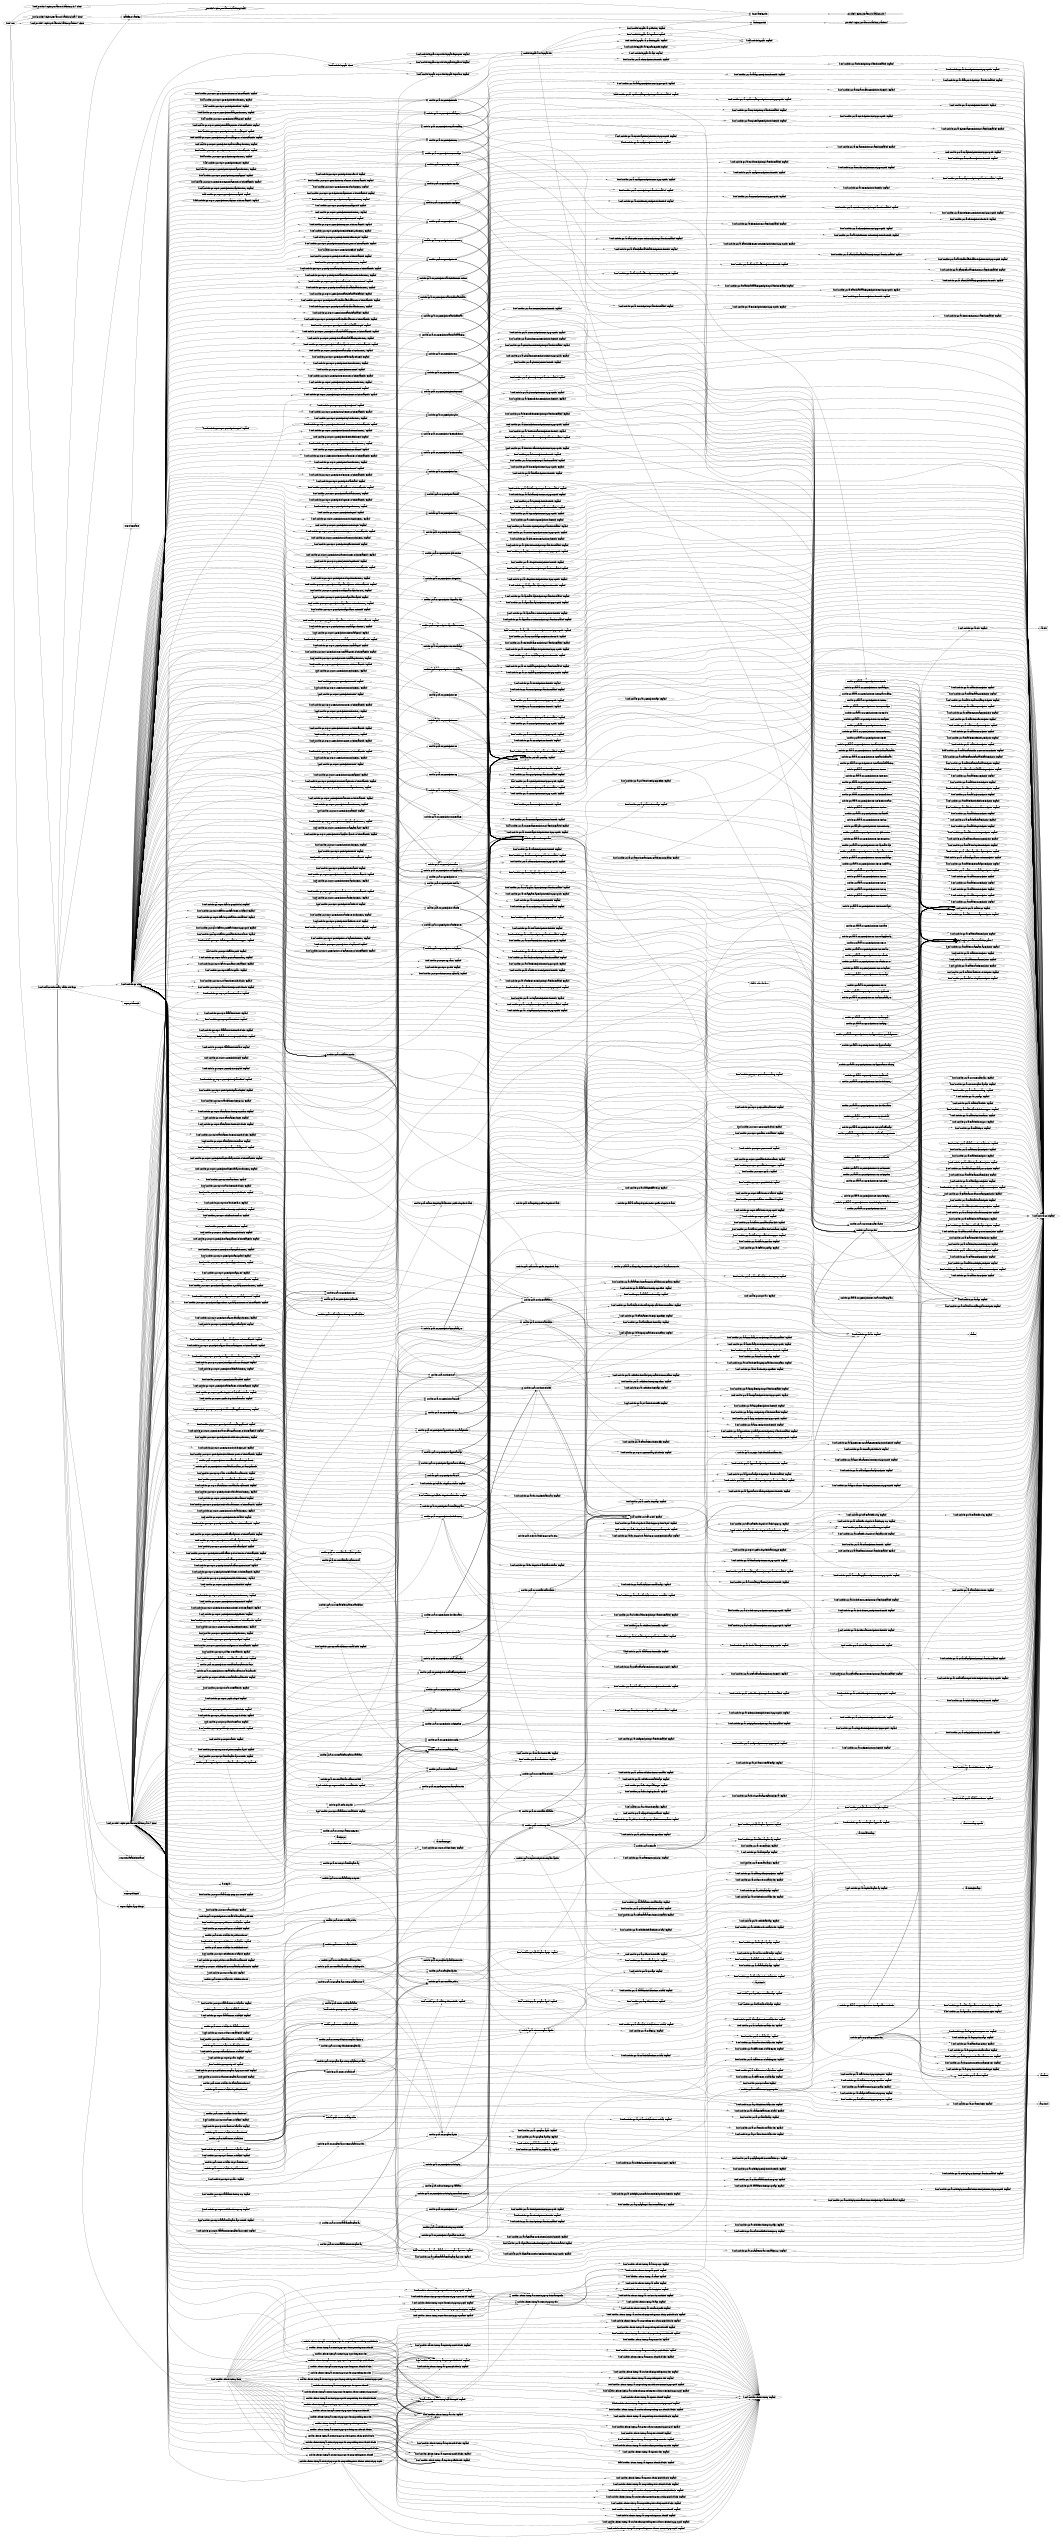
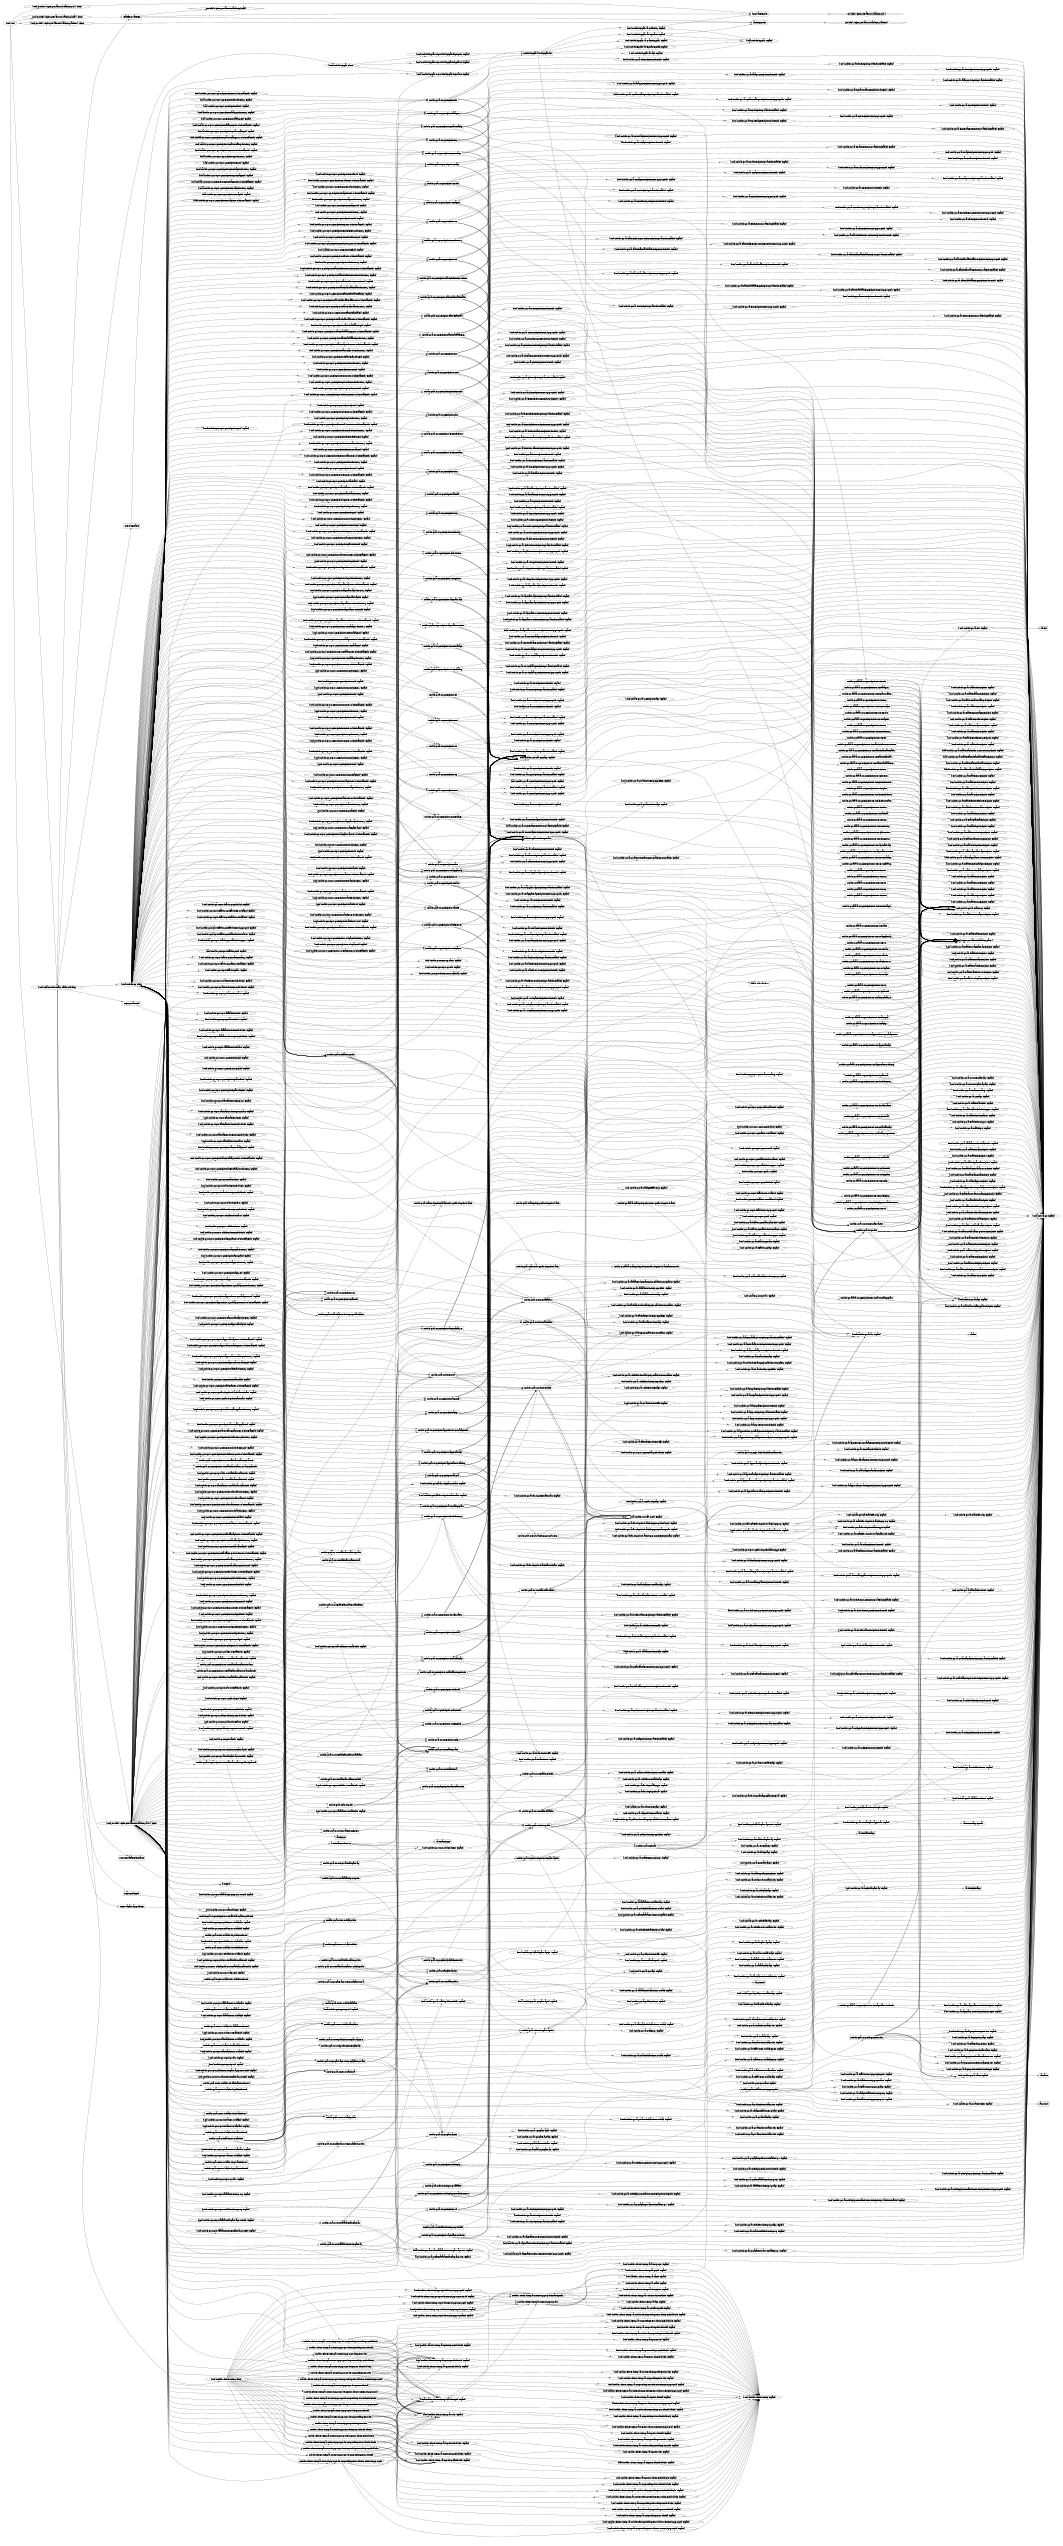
node "module.vpc.aws_vpc_endpoint.elasticbeanstalk": label "module.vpc.aws_vpc_endpoint.elasticbeanstalk" -> "module.vpc.aws_ipv_endpoint.elasticbeanstalk"
node "module.vpc.data.pair_vpc_endpoint_service.monitoring": label "module.vpc.data.pair_vpc_endpoint_service.monitoring" -> "module.vpc.data.aws_vpc_endpoint_service.monitoring"
